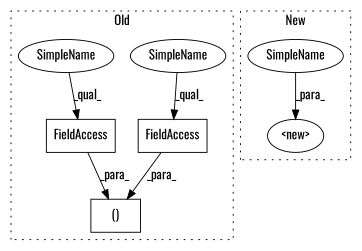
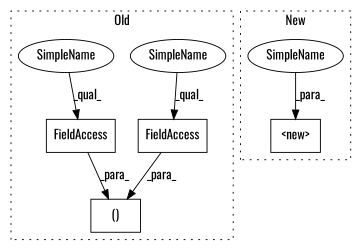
node "<new>": shape ellipse -> box
